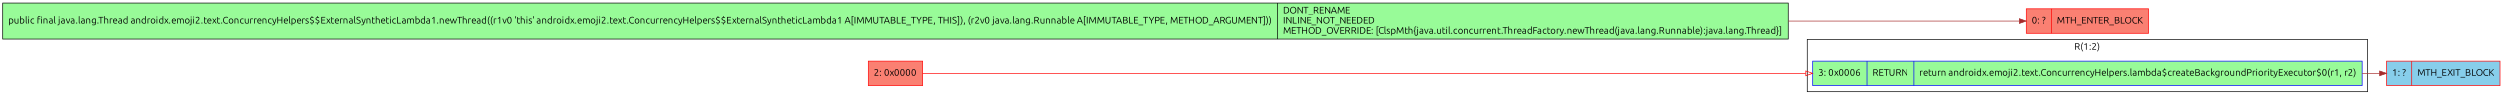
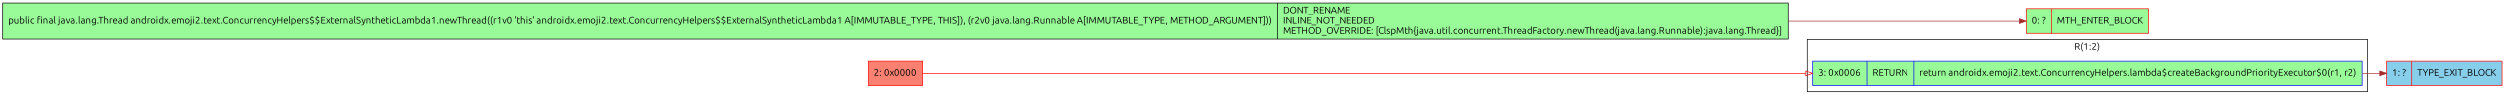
node "0: ?": fillcolor salmon -> palegreen
node "1: ?": text "MTH_EXIT_BLOCK" -> "TYPE_EXIT_BLOCK"
